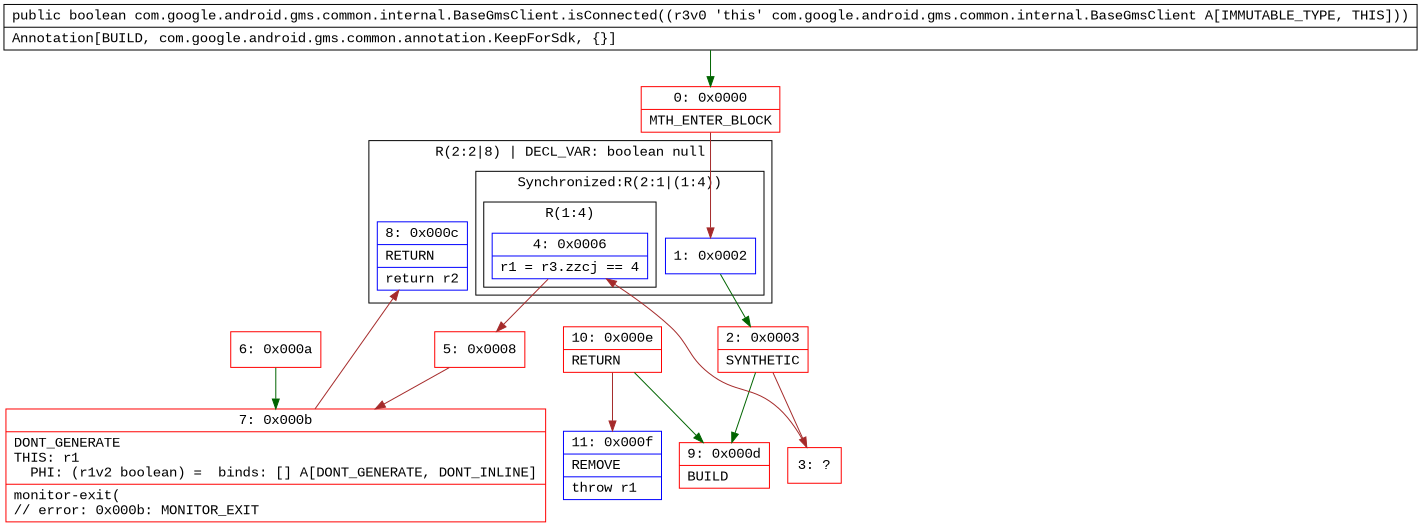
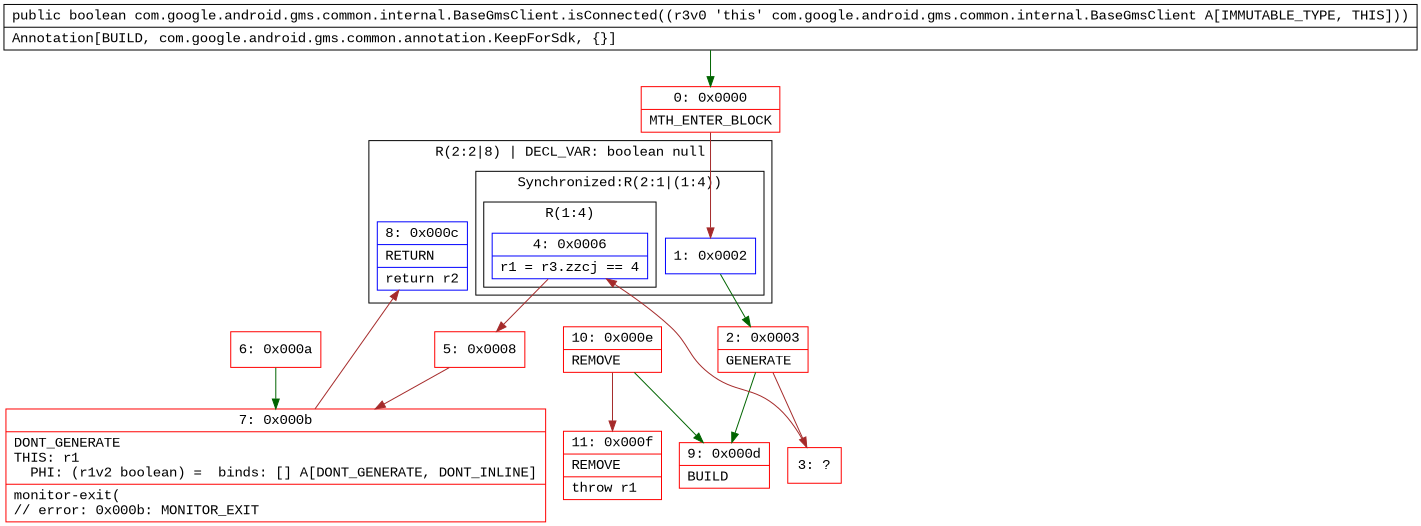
node "10: 0x000e": text "RETURN" -> "REMOVE"
node "2: 0x0003": text "SYNTHETIC" -> "GENERATE"
node "11: 0x000f": color blue -> red
